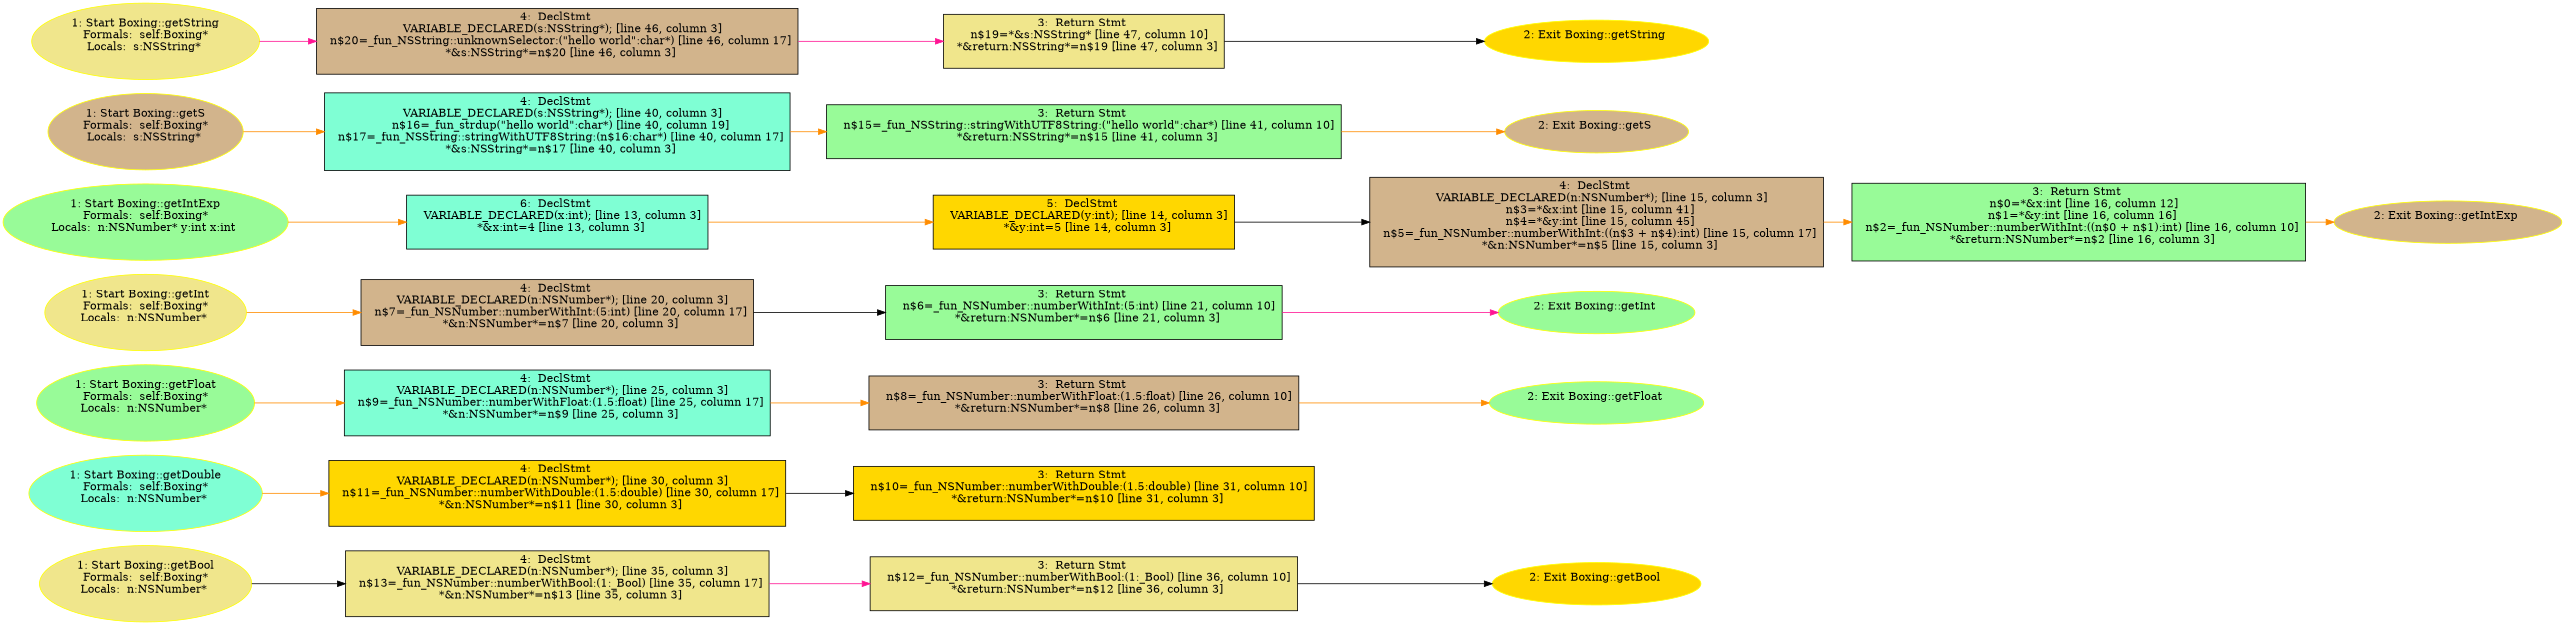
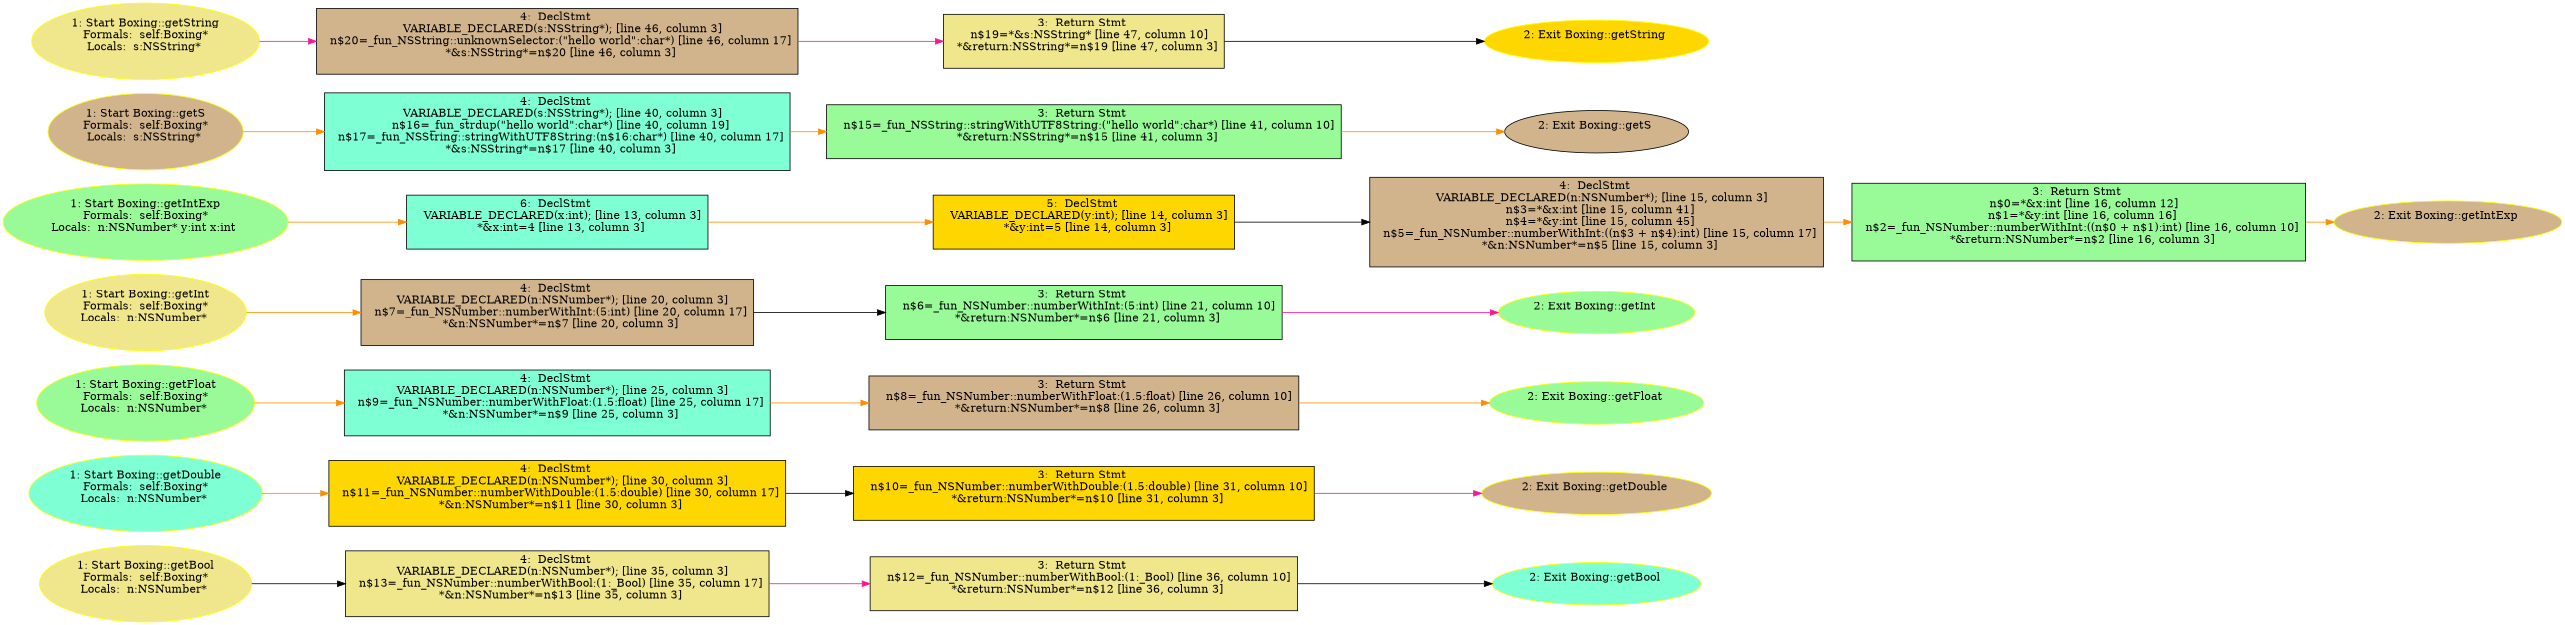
node "2: Exit Boxing::getS": color yellow -> black
node "2: Exit Boxing::getDouble": added
node "2: Exit Boxing::getBool": fillcolor gold -> aquamarine
